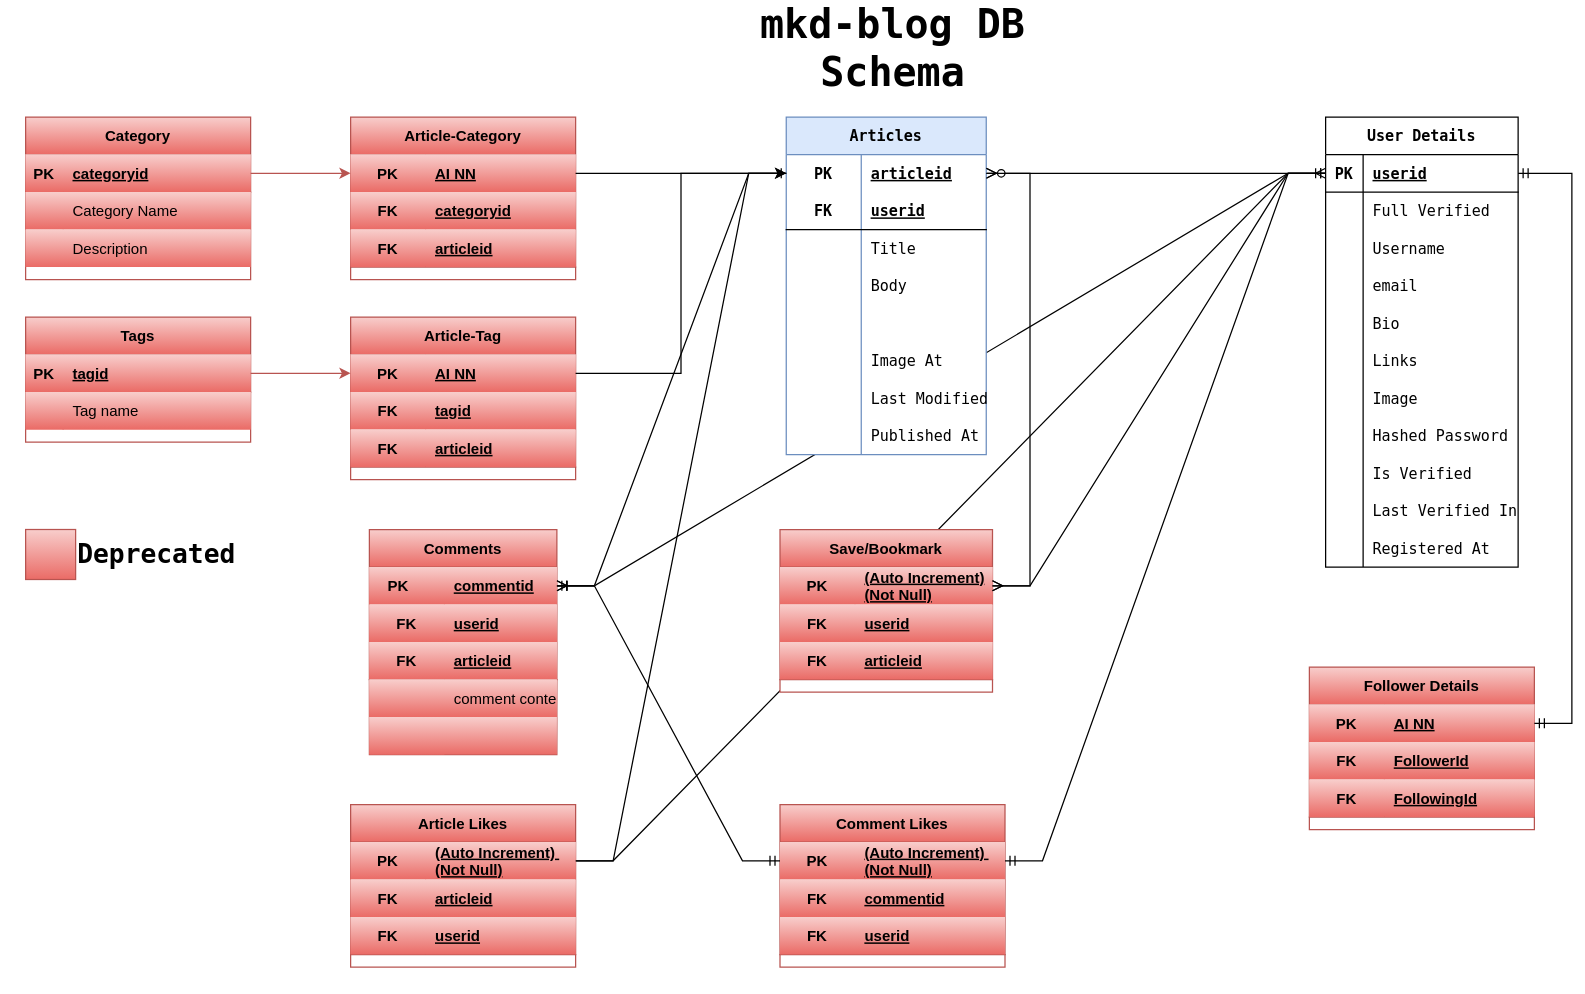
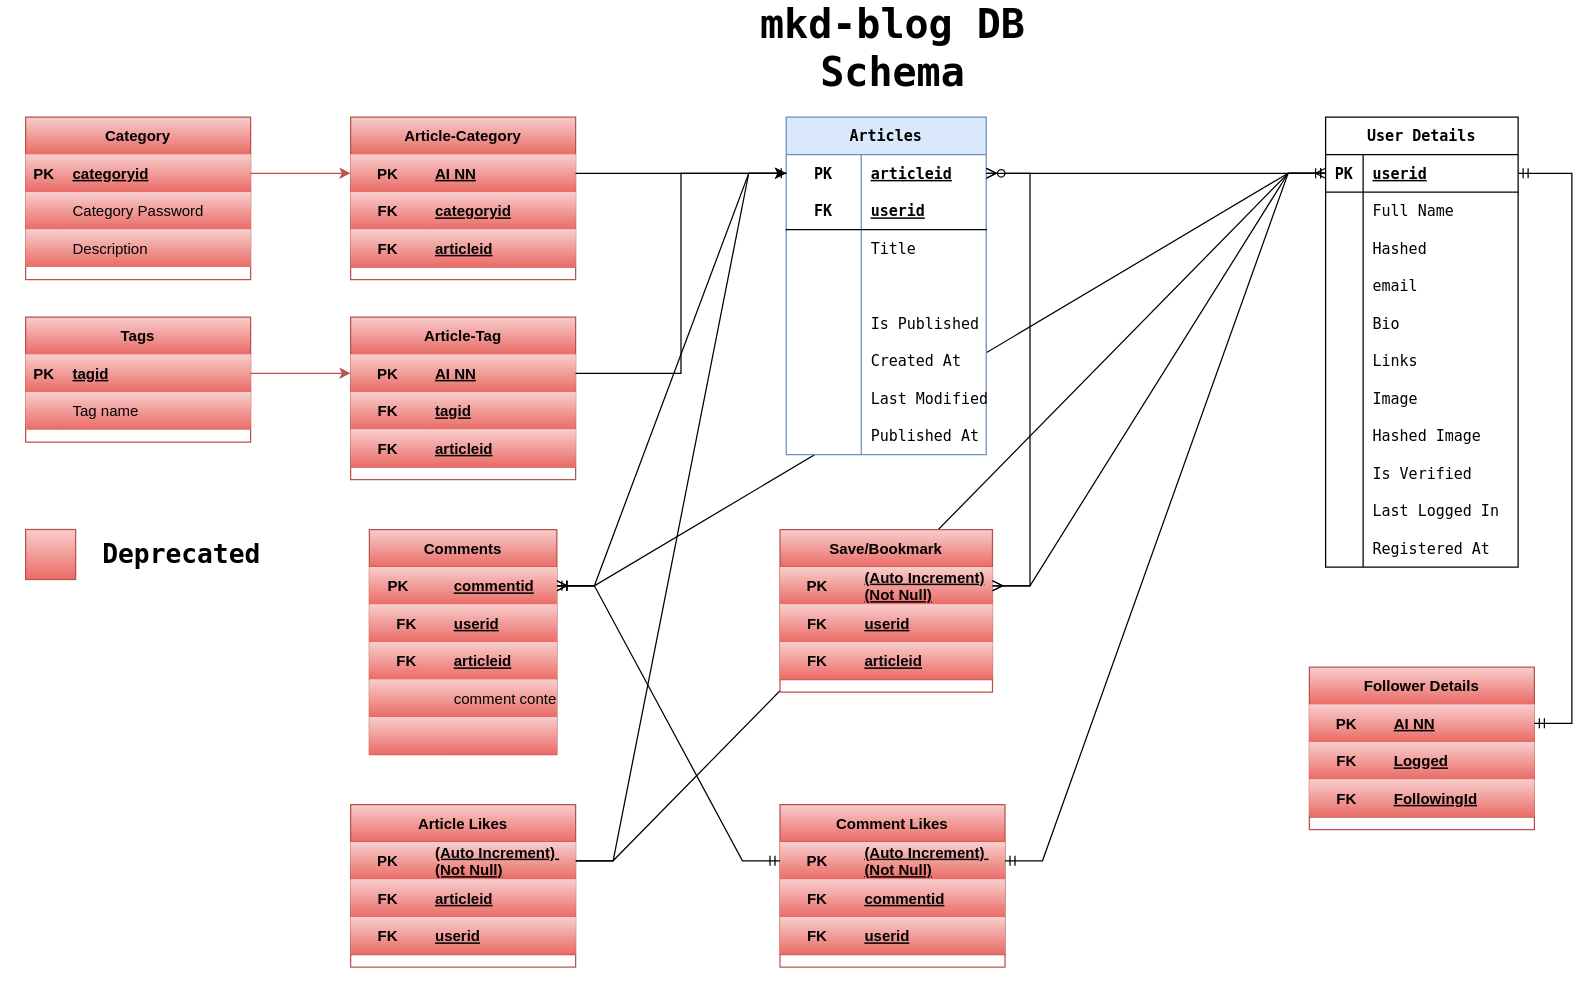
node "Category Name": label "Category Name" -> "Category Password"
node "Full Verified": label "Full Verified" -> "Full Name"
node "Username": label "Username" -> "Hashed"
node "Body": removed
node "Is Published": added
node "Image At": label "Image At" -> "Created At"
node "Hashed Password": label "Hashed Password" -> "Hashed Image"
node "Last Verified In": label "Last Verified In" -> "Last Logged In"
node "Deprecated": moved (157, 554) -> (182, 554)
node "FollowerId": label "FollowerId" -> "Logged"
